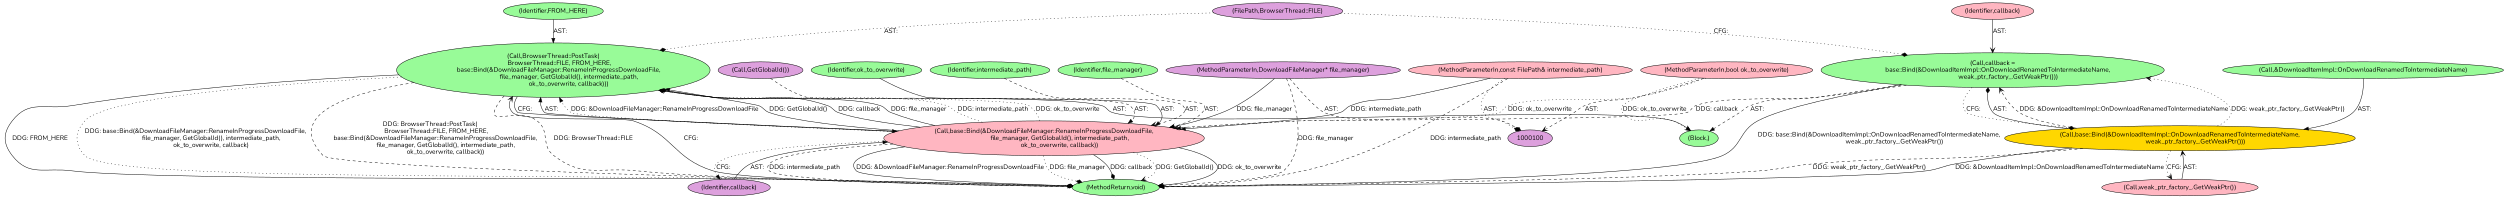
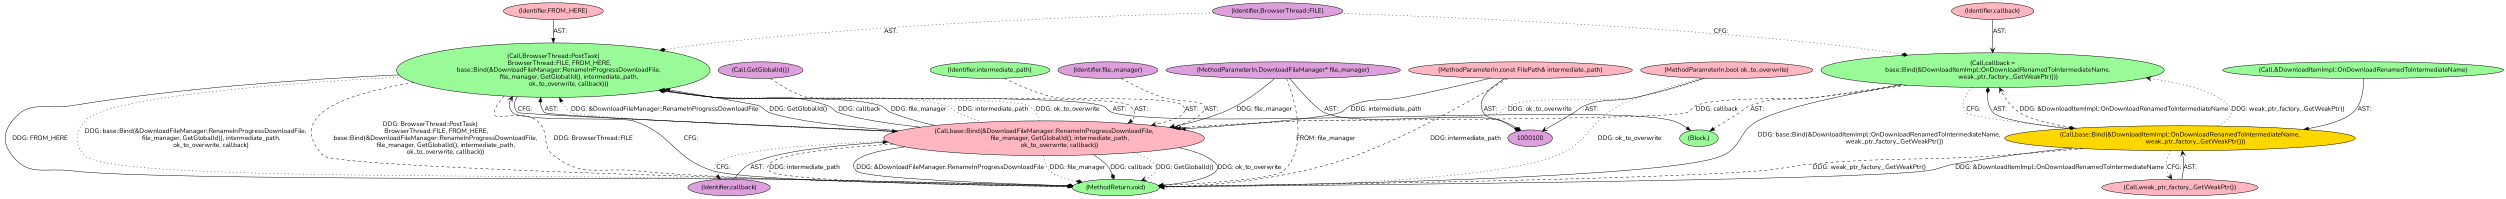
node "(Identifier,FROM_HERE)": fillcolor palegreen -> lightpink
node "(FilePath,BrowserThread::FILE)": label "(FilePath,BrowserThread::FILE)" -> "(Identifier,BrowserThread::FILE)"
node "(Identifier,ok_to_overwrite)": removed
node "(Identifier,file_manager)": fillcolor palegreen -> plum
edge "(MethodParameterIn,bool ok_to_overwrite)" -> "1000100": style dashed -> solid
edge "(MethodParameterIn,bool ok_to_overwrite)" -> "(Block,)": now "(MethodParameterIn,bool ok_to_overwrite)" -> "(MethodReturn,void)"
edge "(MethodParameterIn,const FilePath& intermediate_path)" -> "1000100": style dotted -> solid
edge "(MethodParameterIn,DownloadFileManager* file_manager)" -> "1000100": style dashed -> solid
edge "(MethodParameterIn,DownloadFileManager* file_manager)" -> "(MethodReturn,void)": label "DDG: file_manager" -> "FROM: file_manager"
